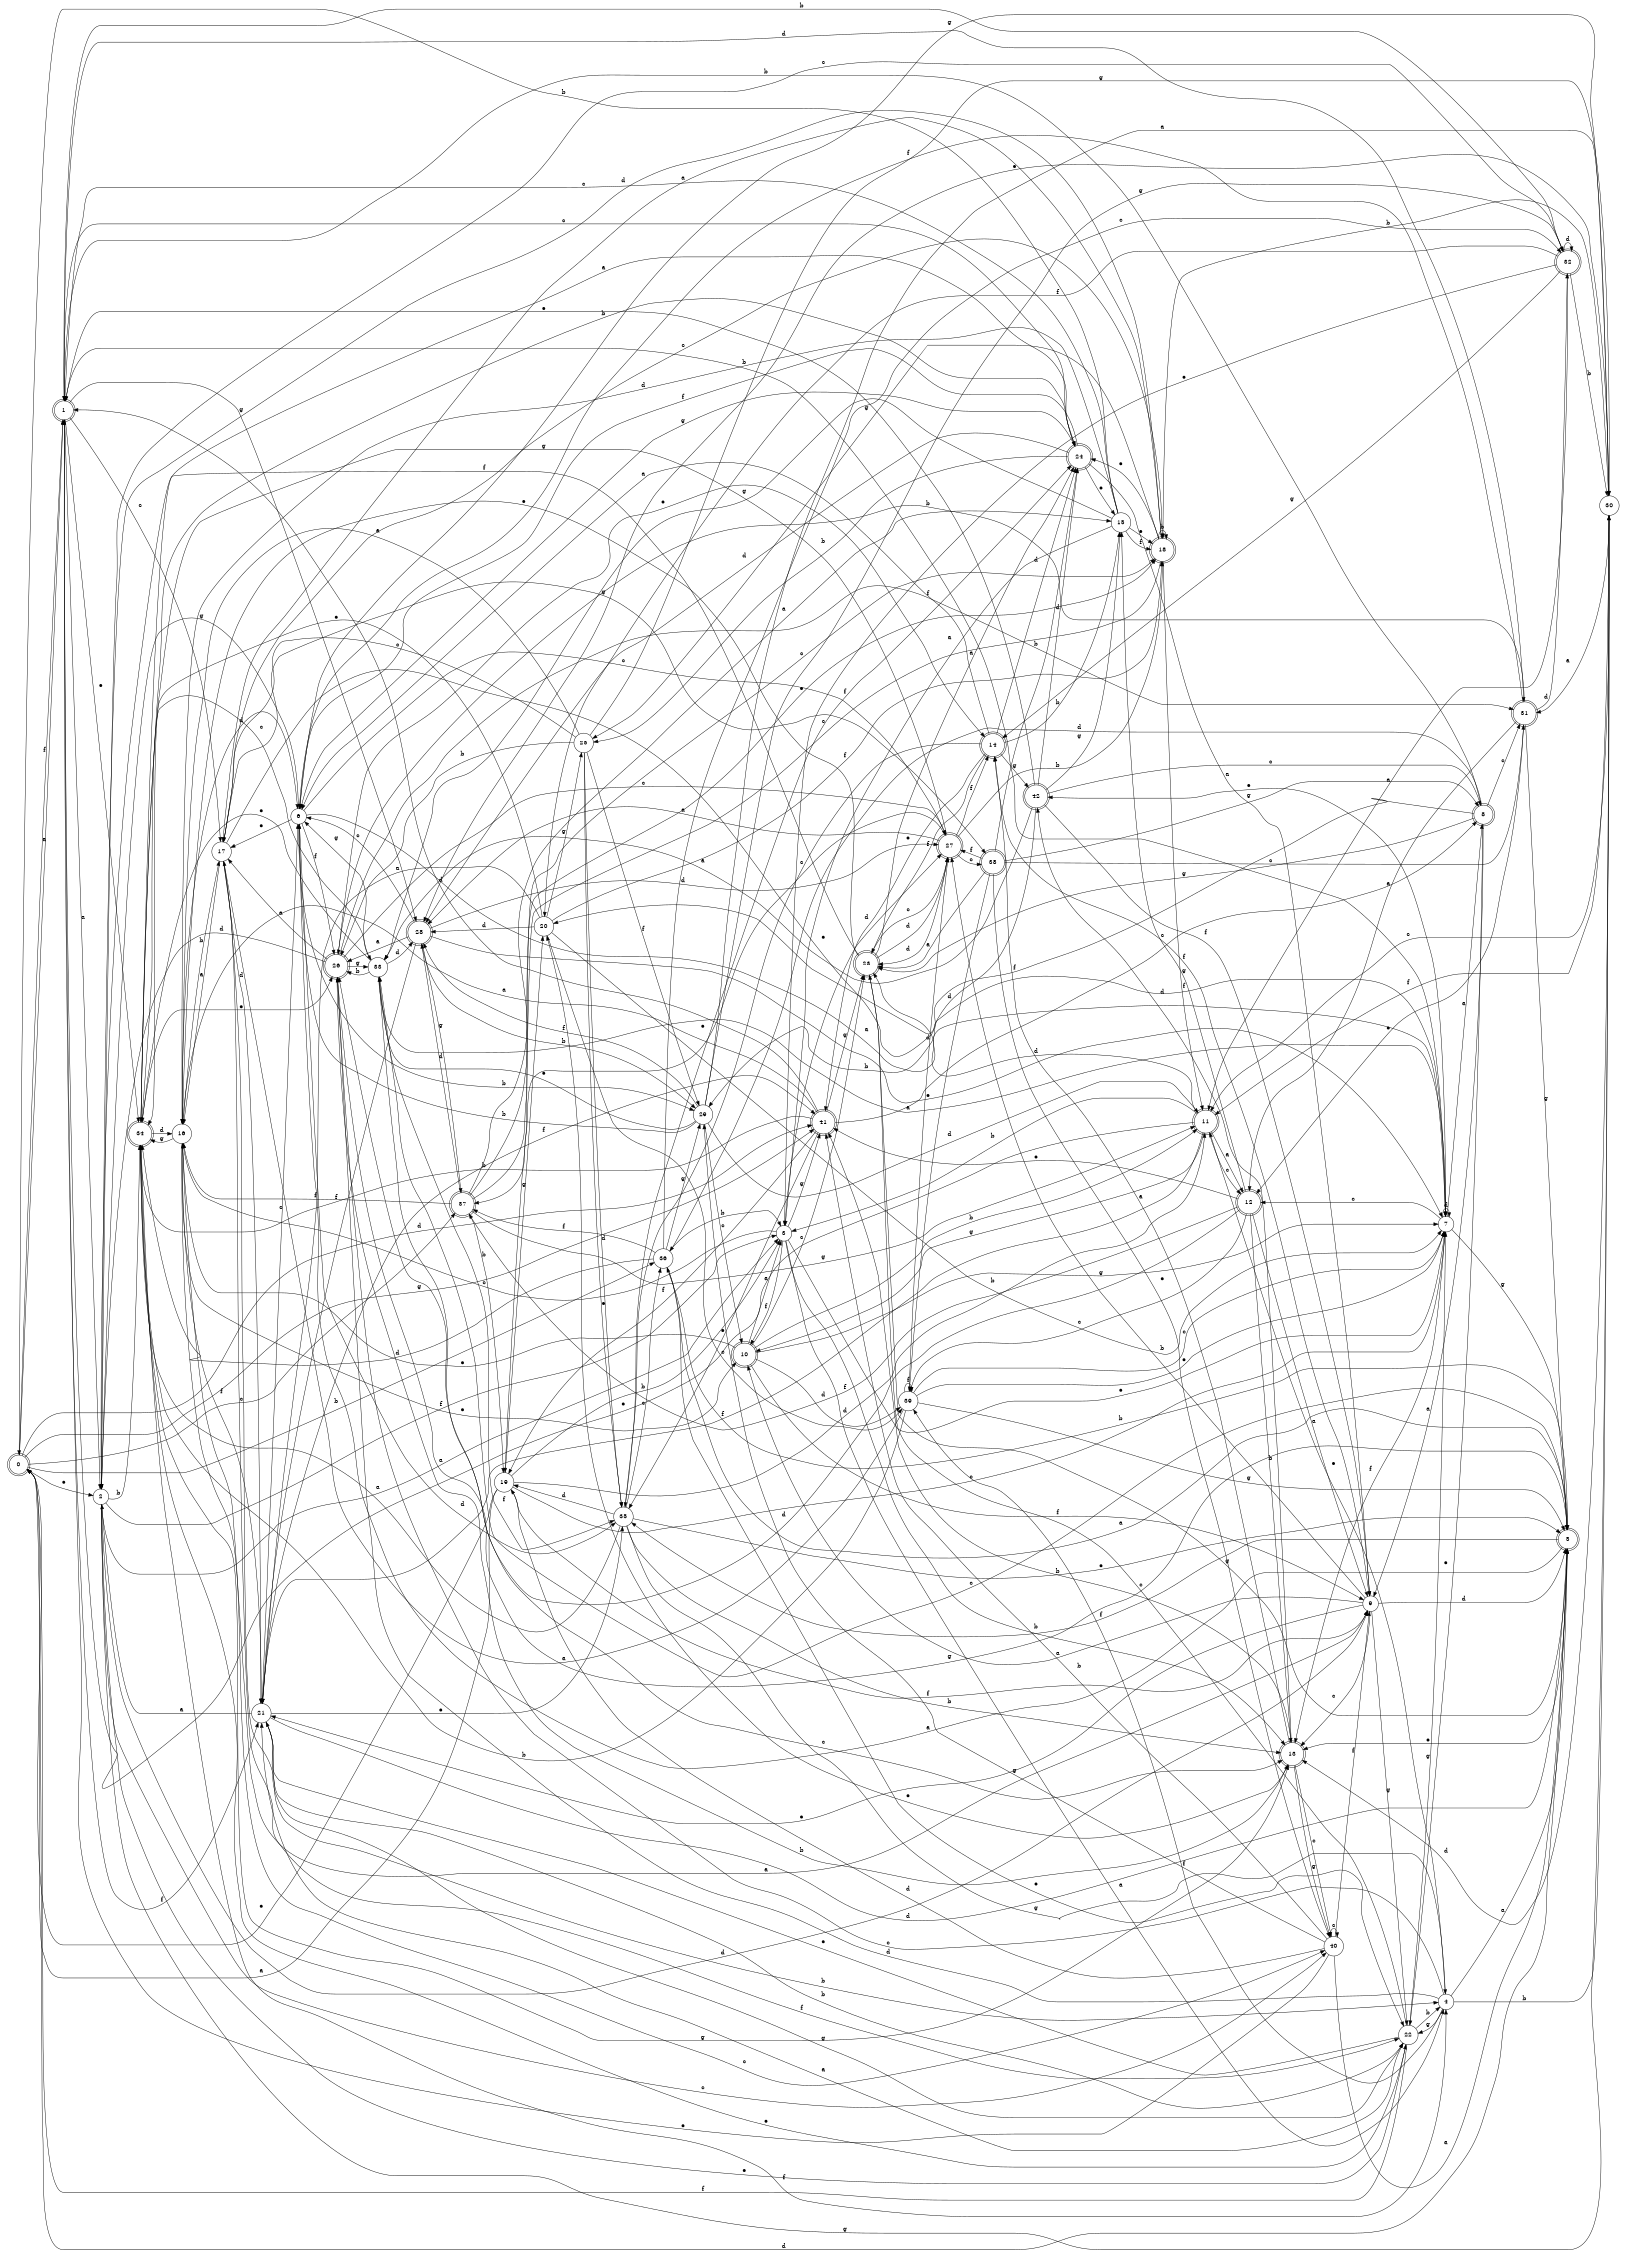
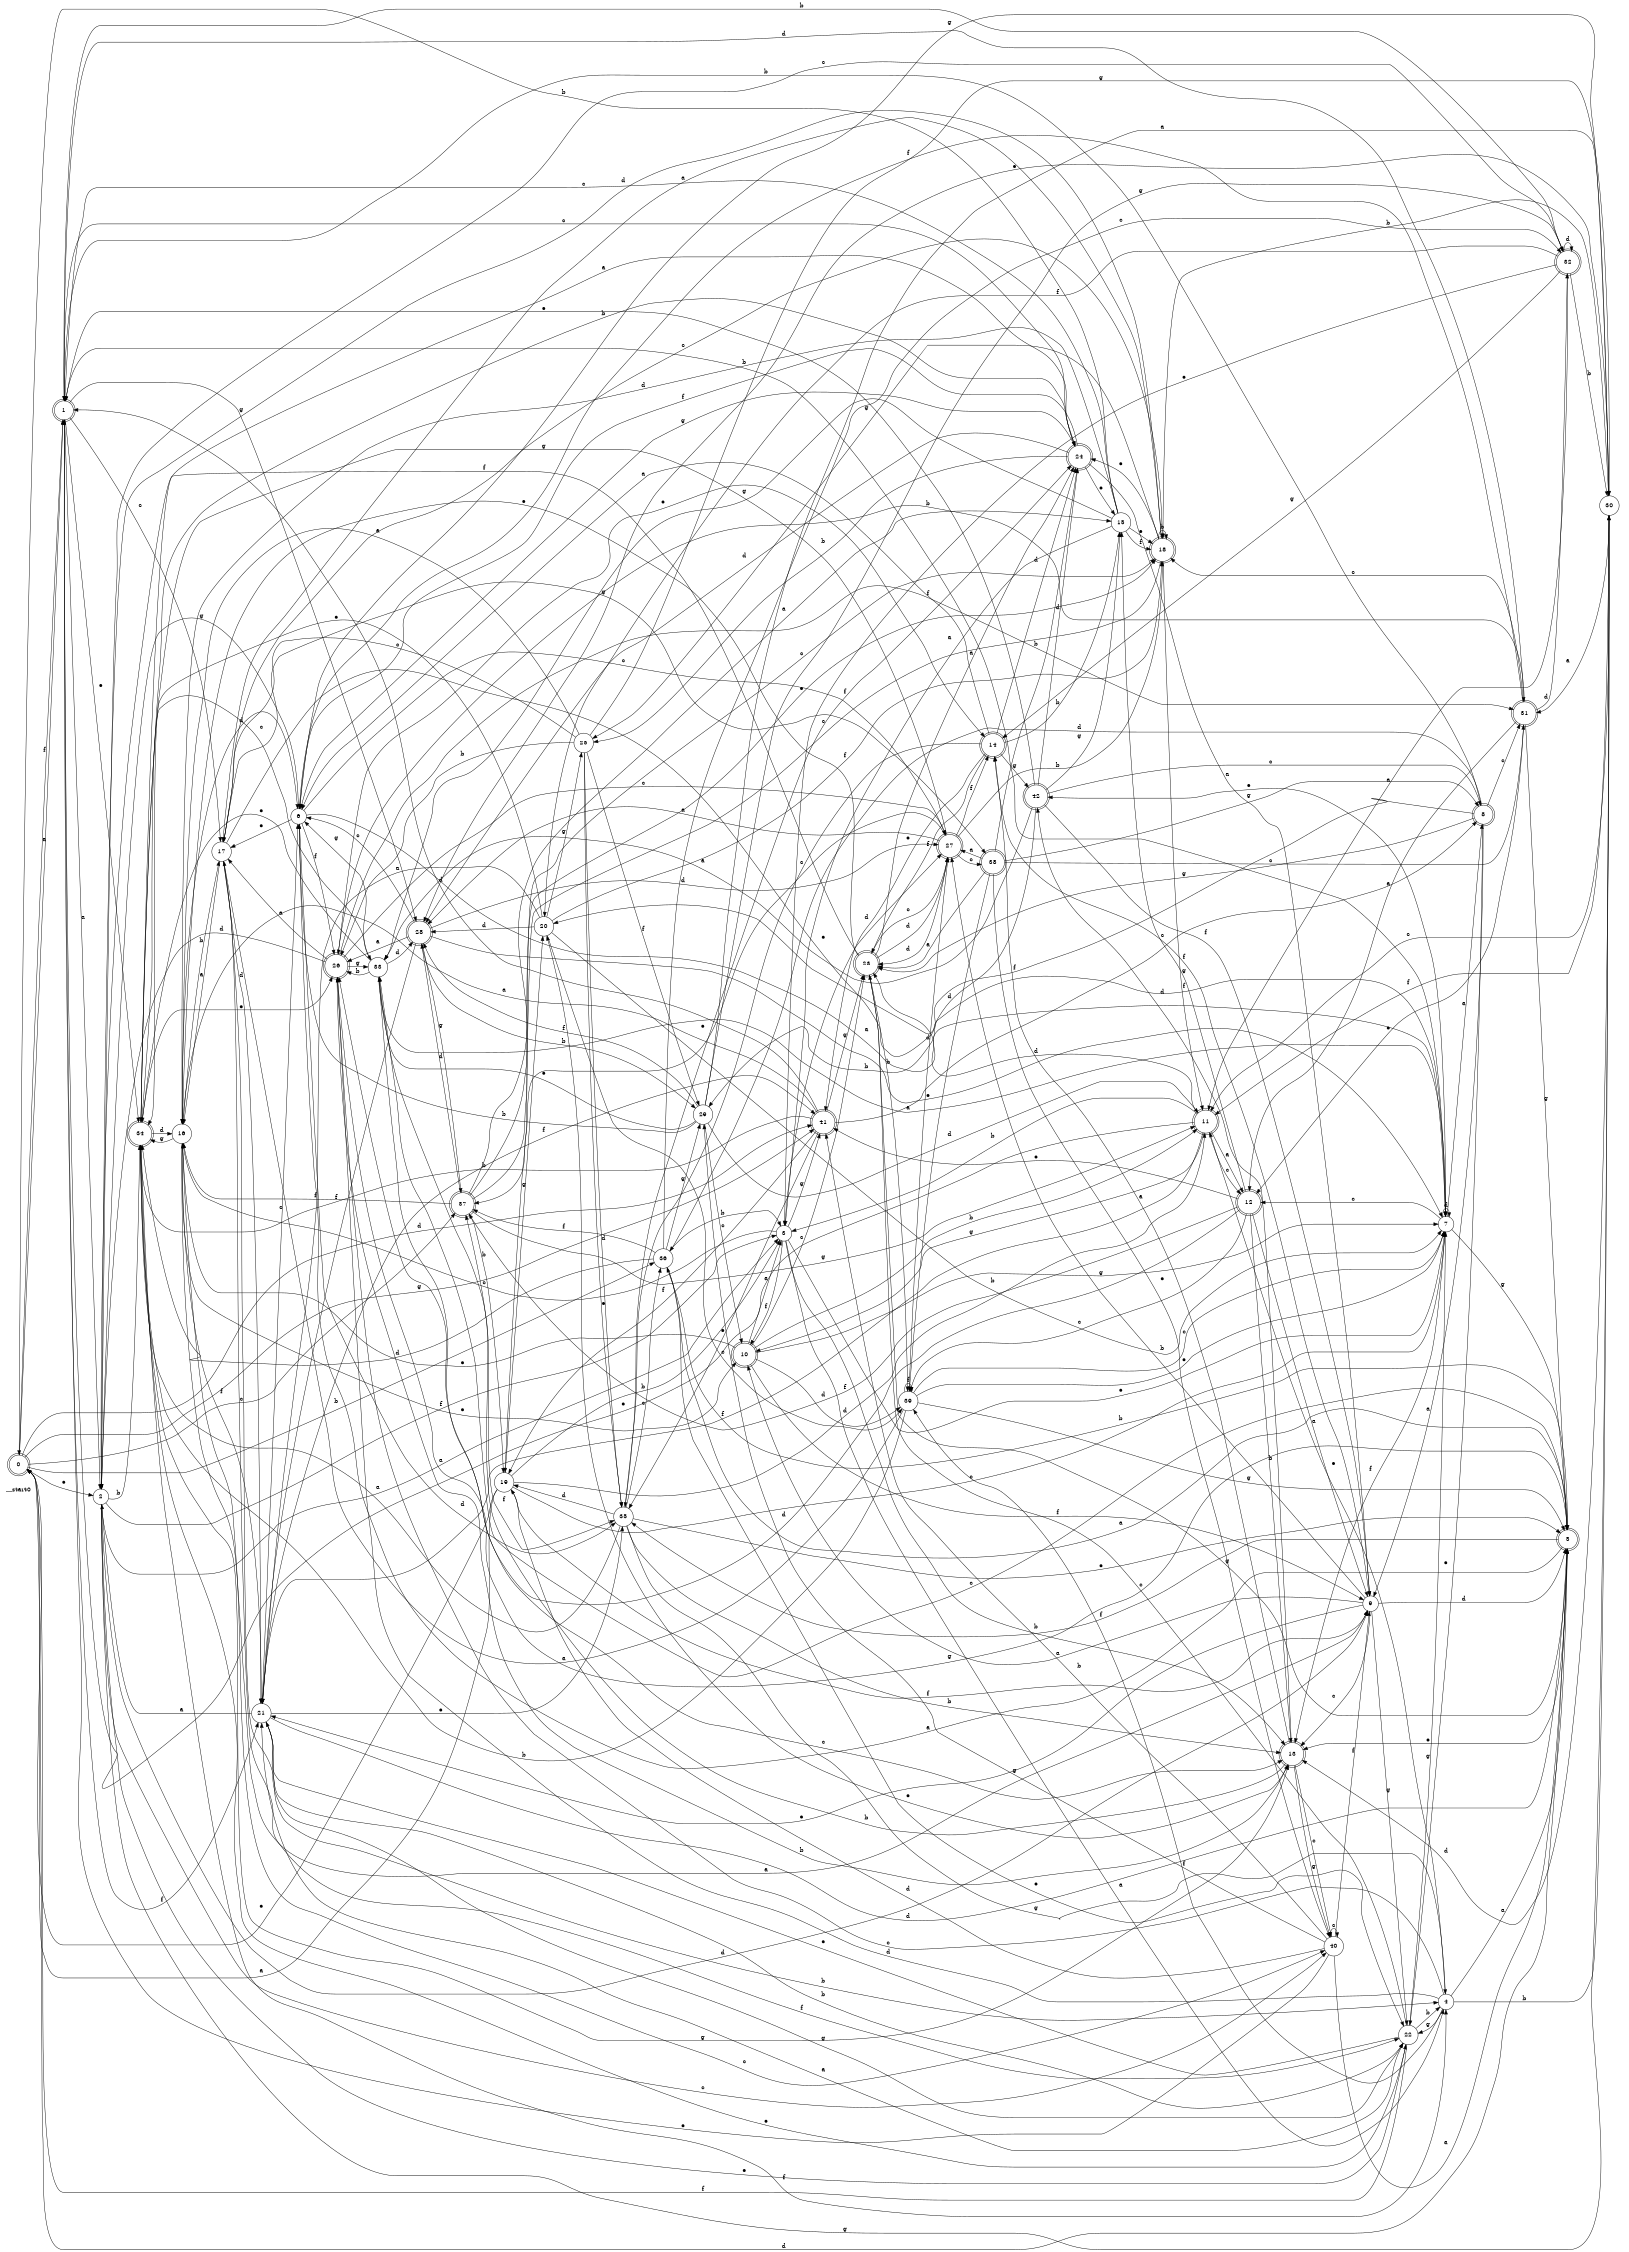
edge "31" -> "18": added, label "c"
edge "38" -> "27": label "f" -> "a"
edge "6" -> "29": removed, label "b"
edge "23" -> "39": added, label "b"
node "__start0": added
edge "13" -> "41": now "13" -> "37"
